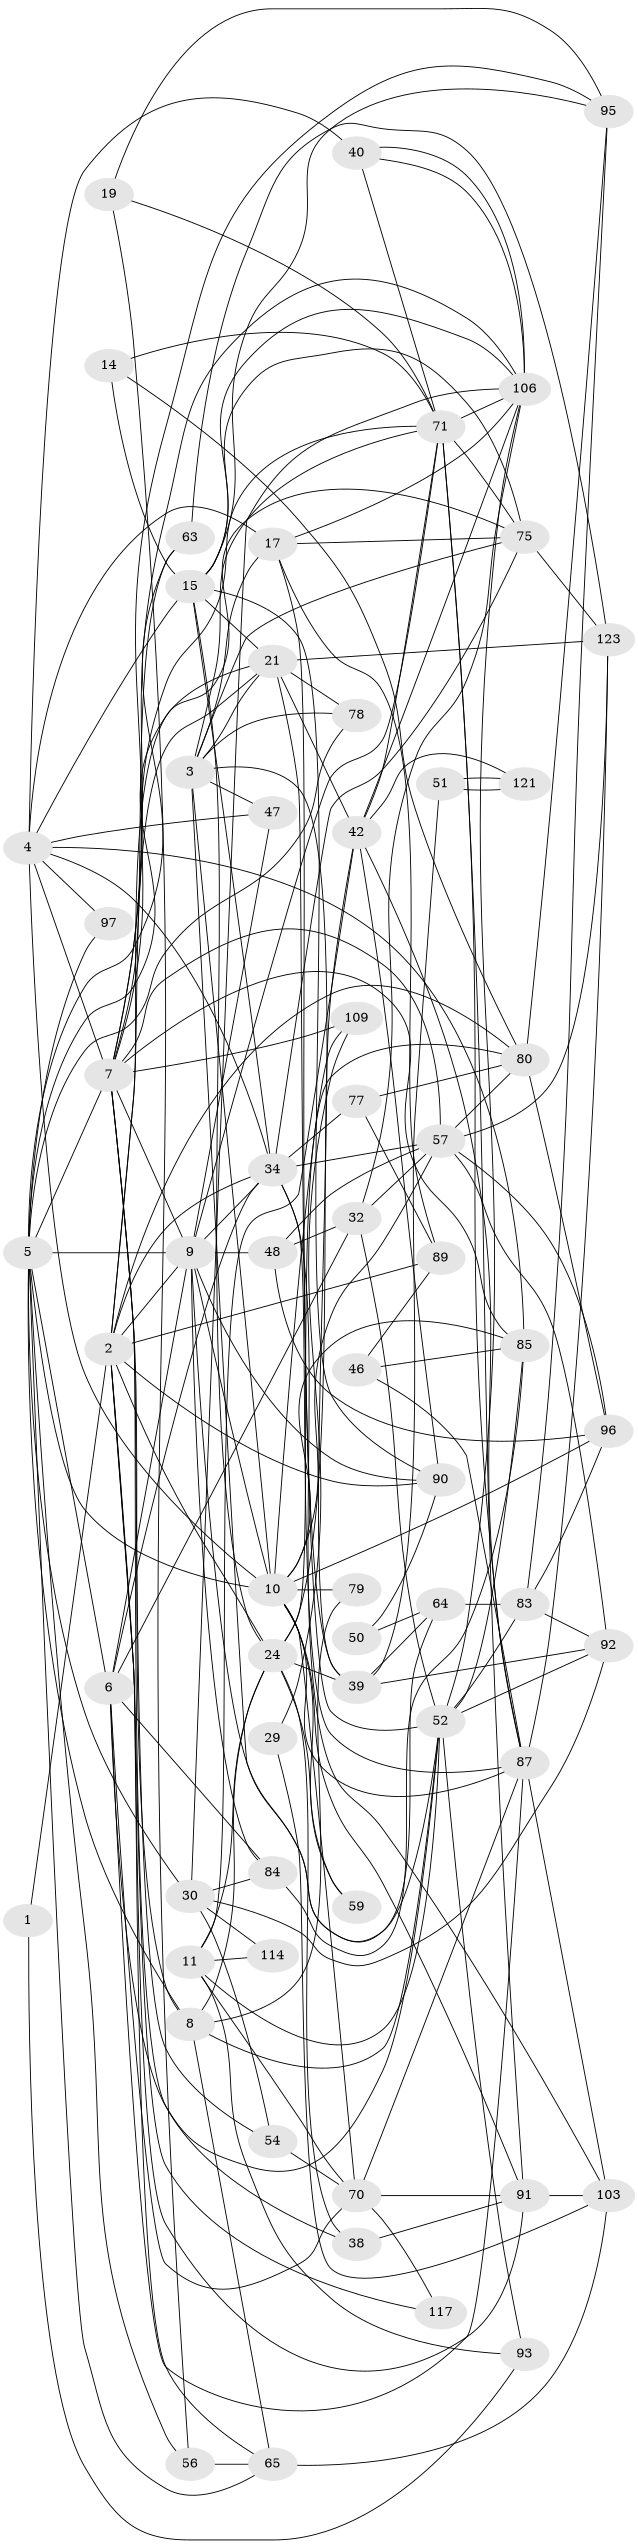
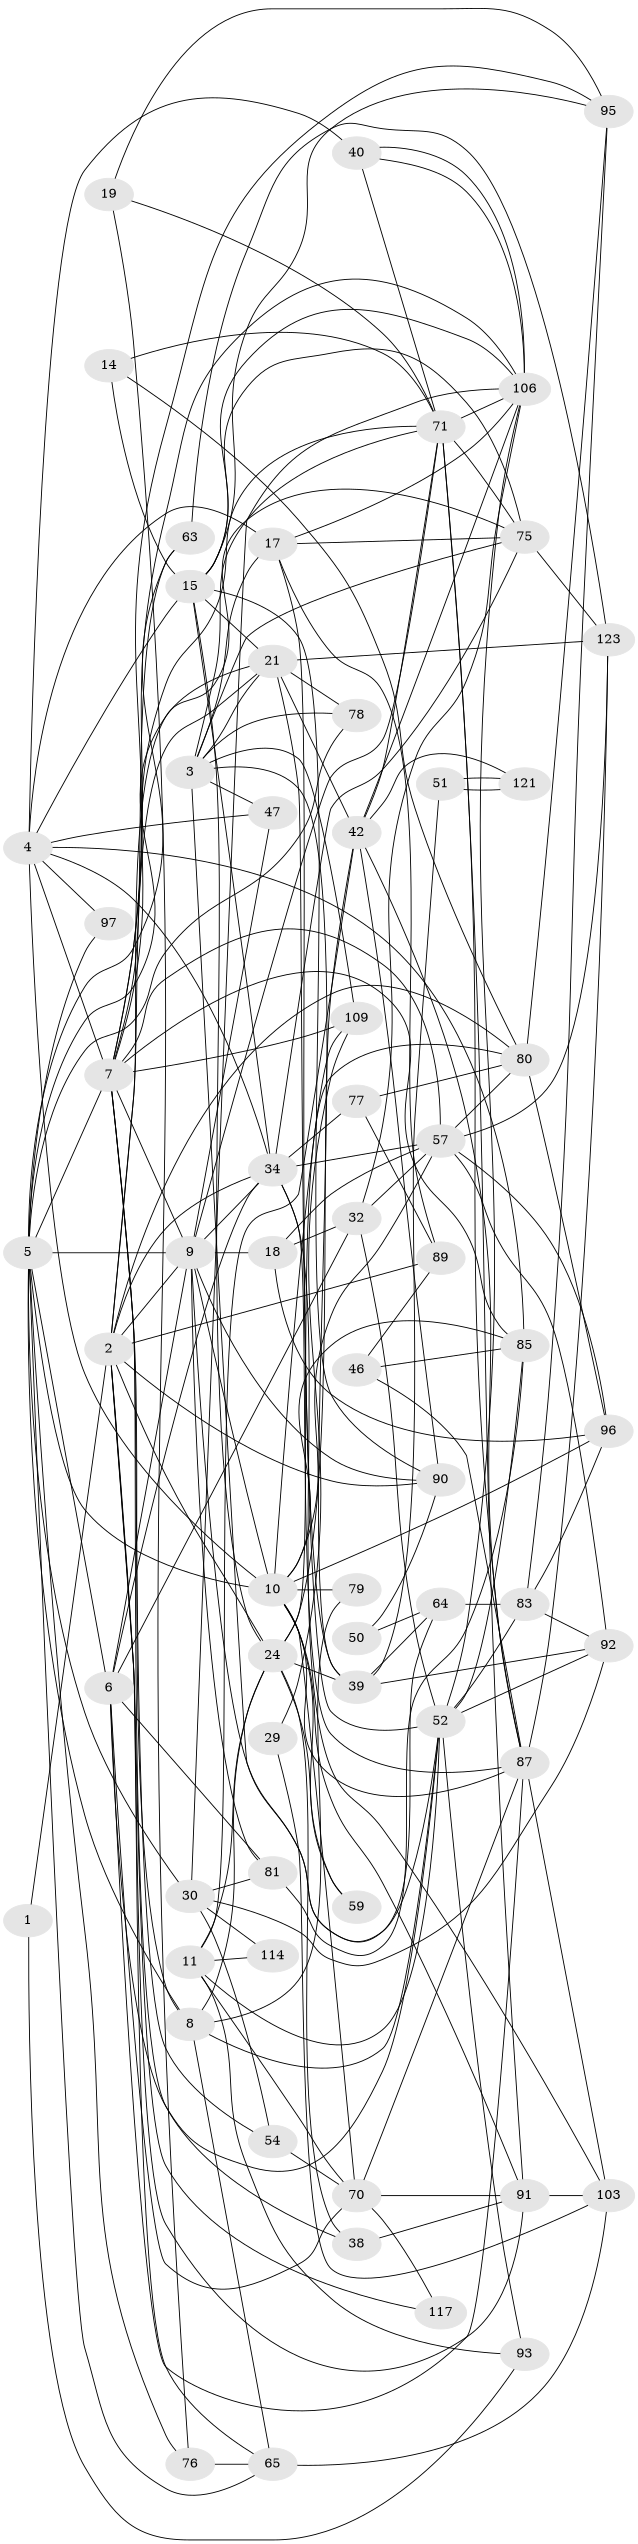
edge "3" -- "10": now "3" -- "109"
node "48": label "48" -> "18"
node "84": label "84" -> "81"
node "56": label "56" -> "76"
